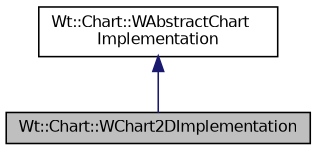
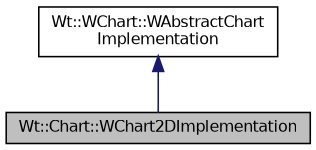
node "Wt::Chart::WAbstractChart Implementation": label "Wt::Chart::WAbstractChart Implementation" -> "Wt::WChart::WAbstractChart Implementation"
